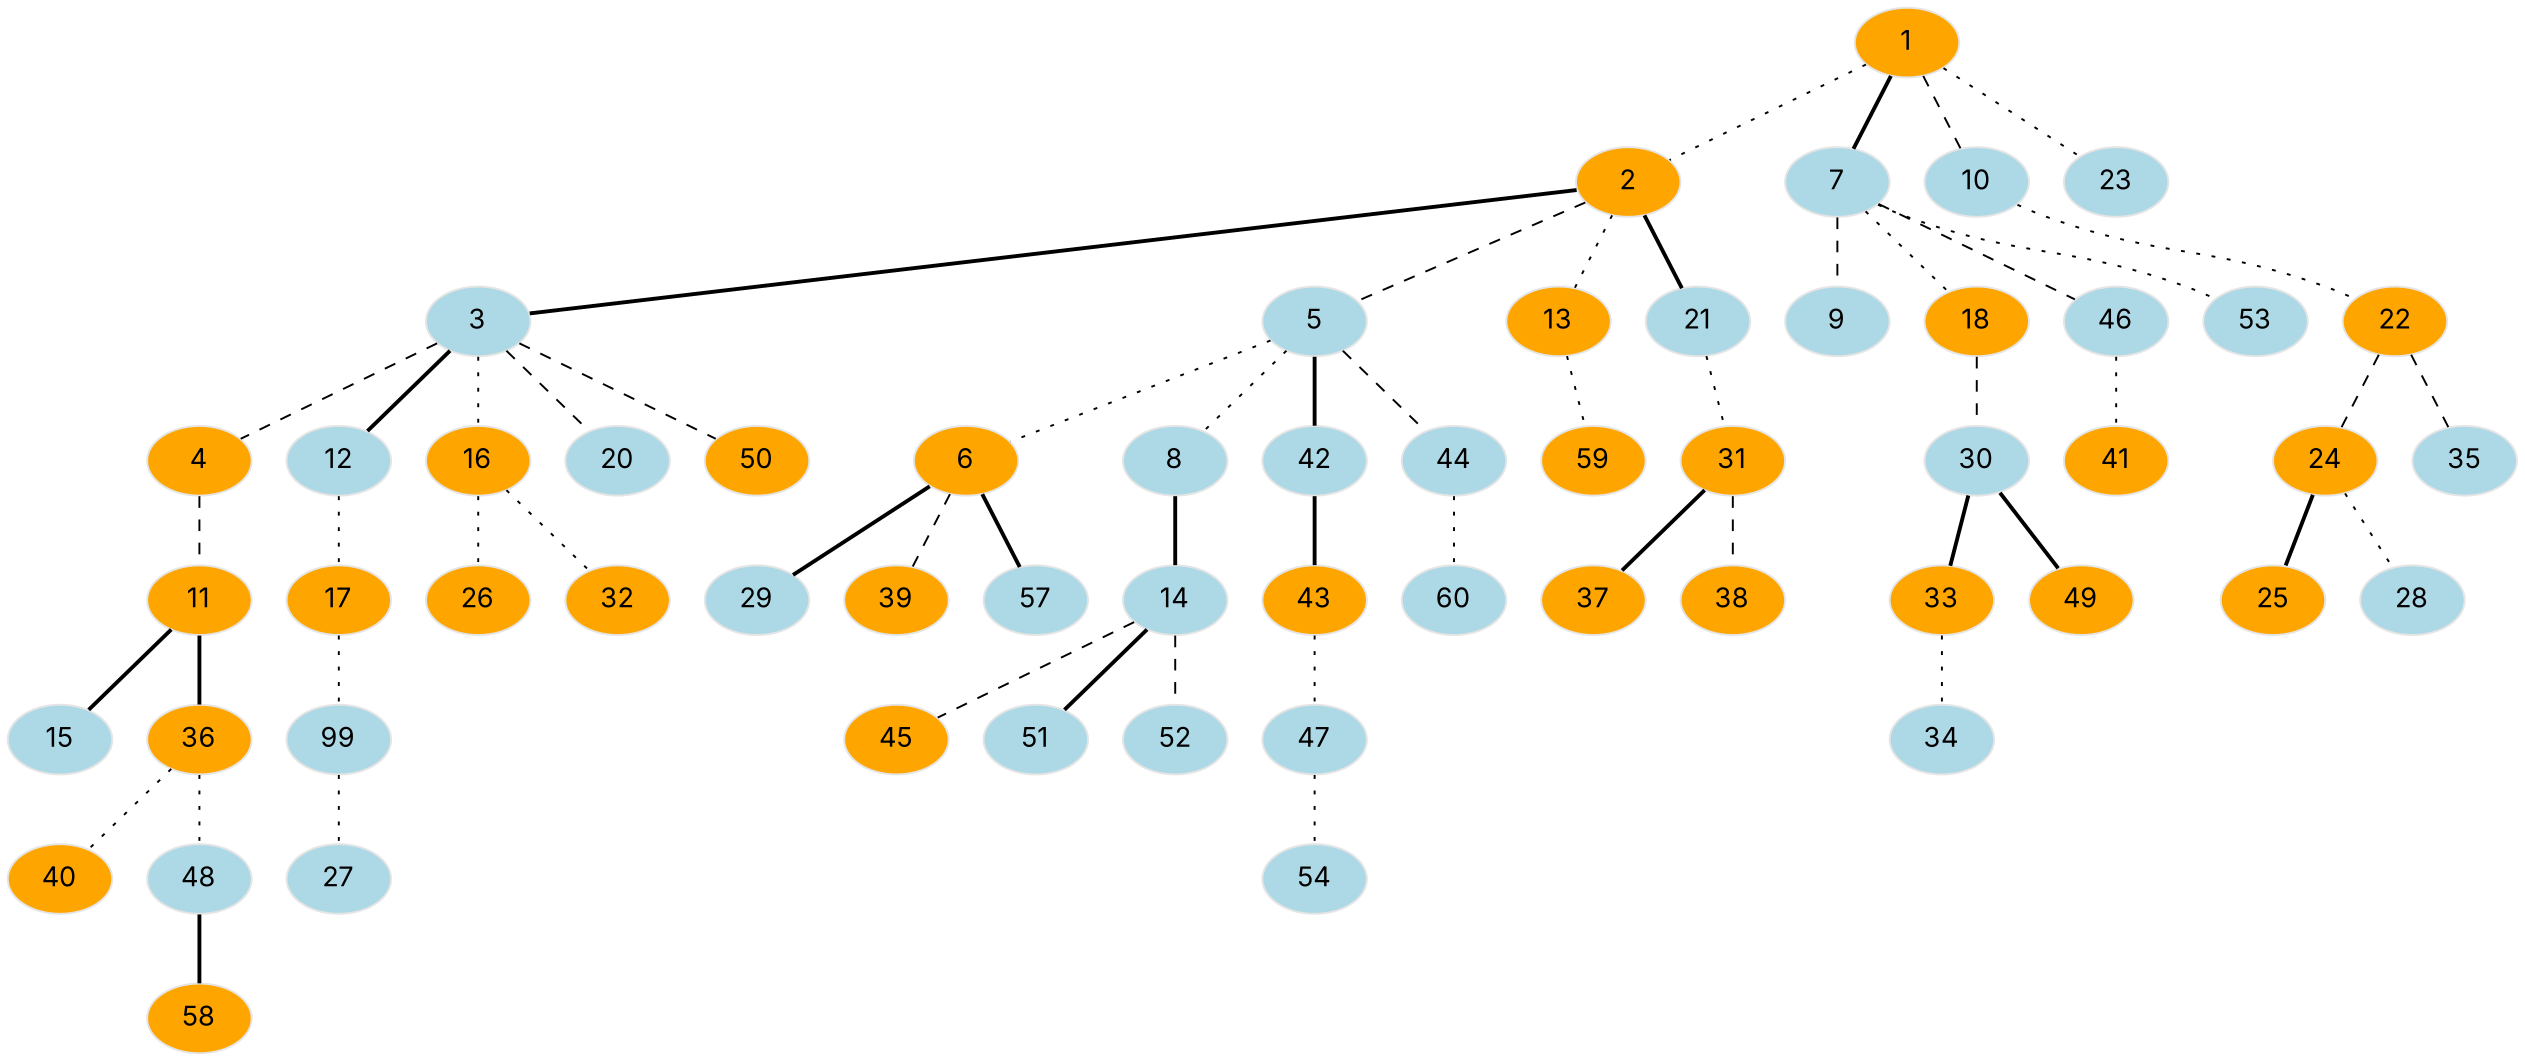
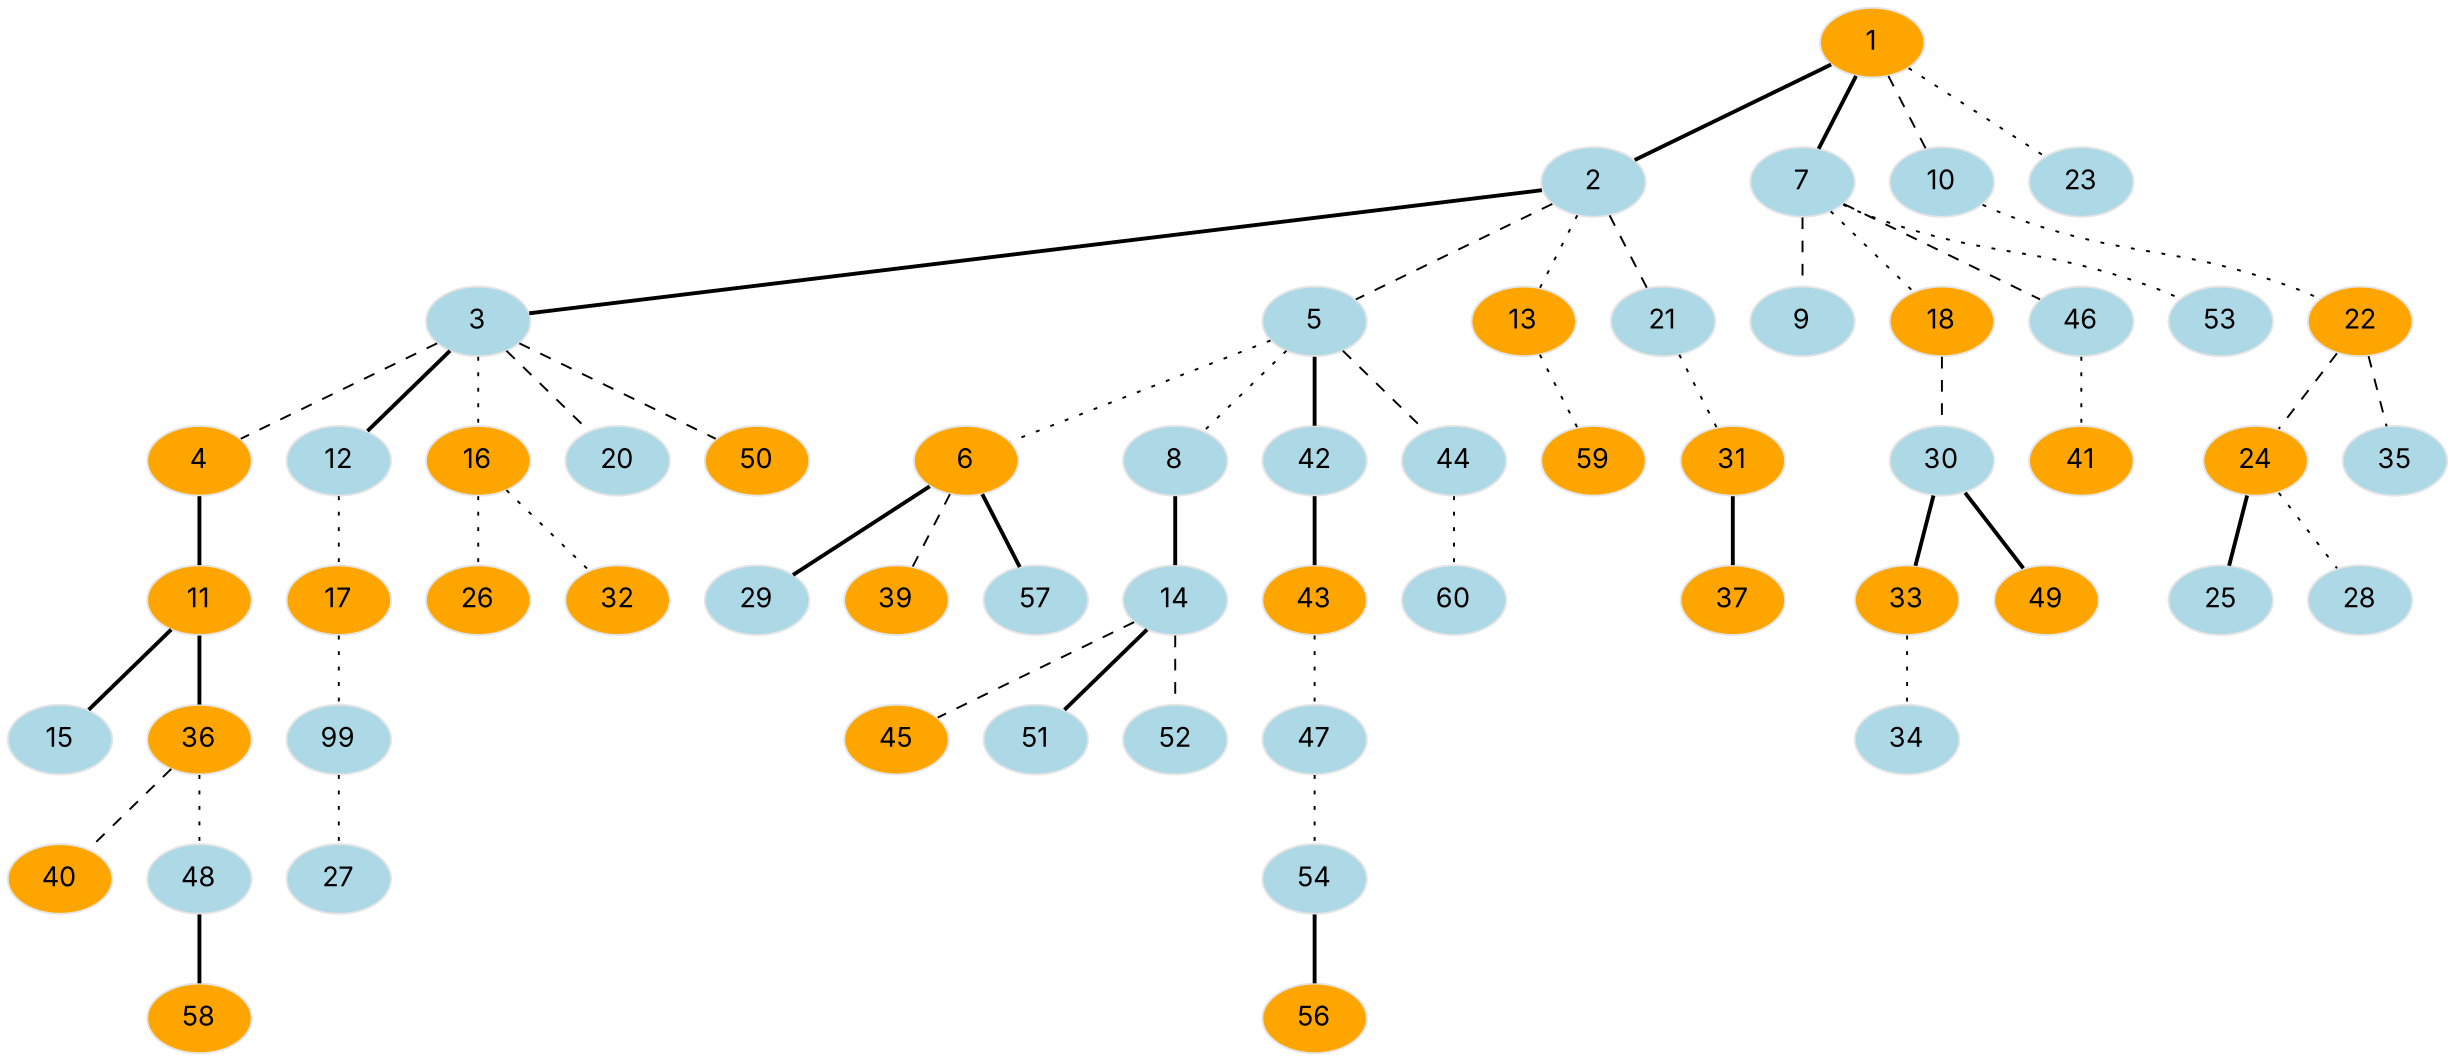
edge "1" -- "2": style dotted -> bold
node "2": fillcolor orange -> lightblue
edge "2" -- "21": style bold -> dashed
edge "4" -- "11": style dashed -> bold
node "38": removed
node "25": fillcolor orange -> lightblue
edge "36" -- "40": style dotted -> dashed
node "56": added
